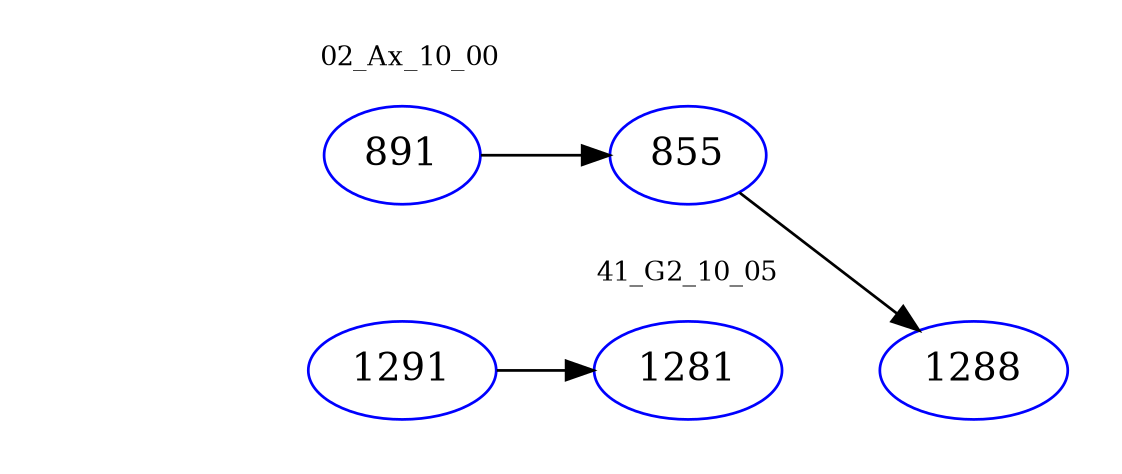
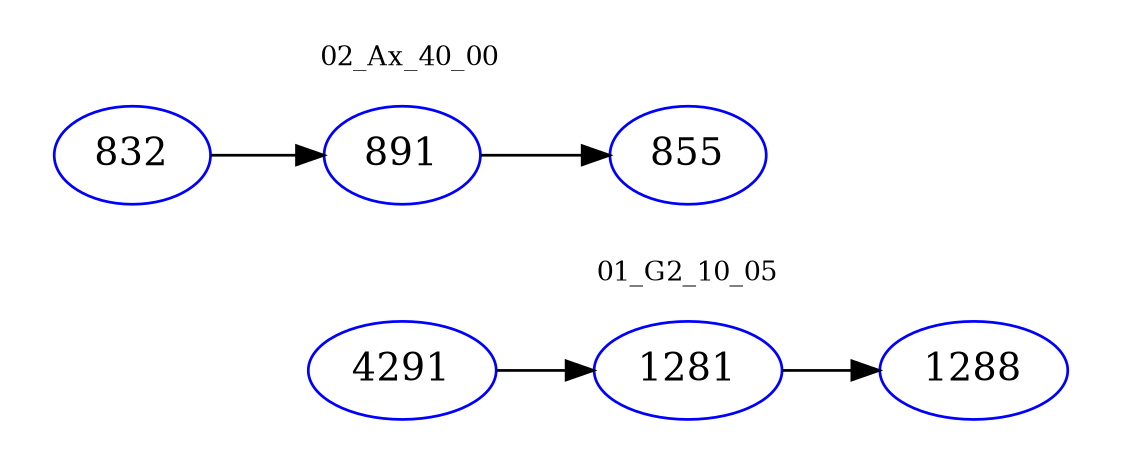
cluster "02_Ax_10_00": label "02_Ax_10_00" -> "02_Ax_40_00"
node "832": added
edge "855" -> "1288": now "1281" -> "1288"
cluster "41_G2_10_05": label "41_G2_10_05" -> "01_G2_10_05"
node "1291": label "1291" -> "4291"
